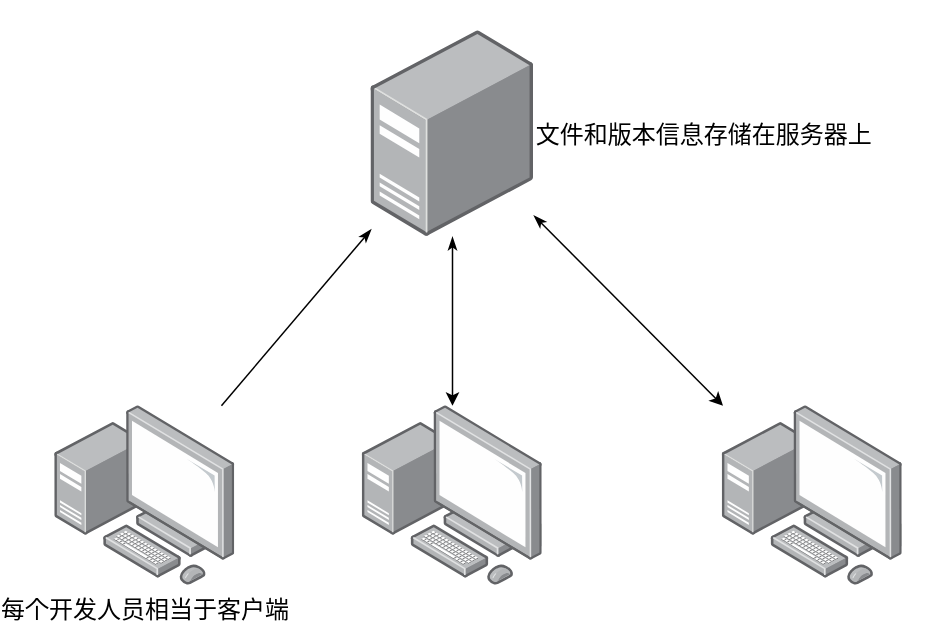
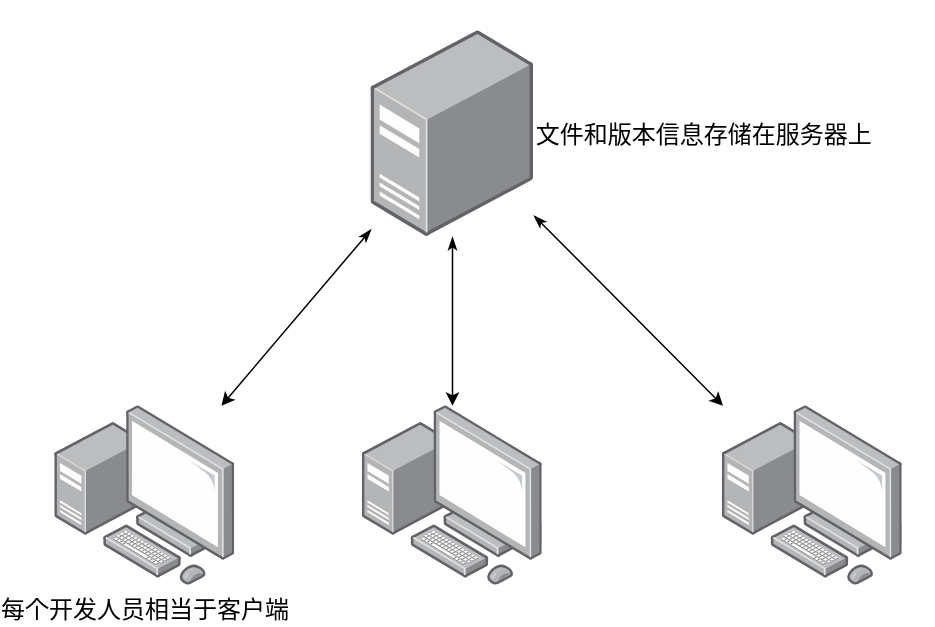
edge "每个开发人员相当于客户端" -> "文件和版本信息存储在服务器上": arrowhead none -> classic
